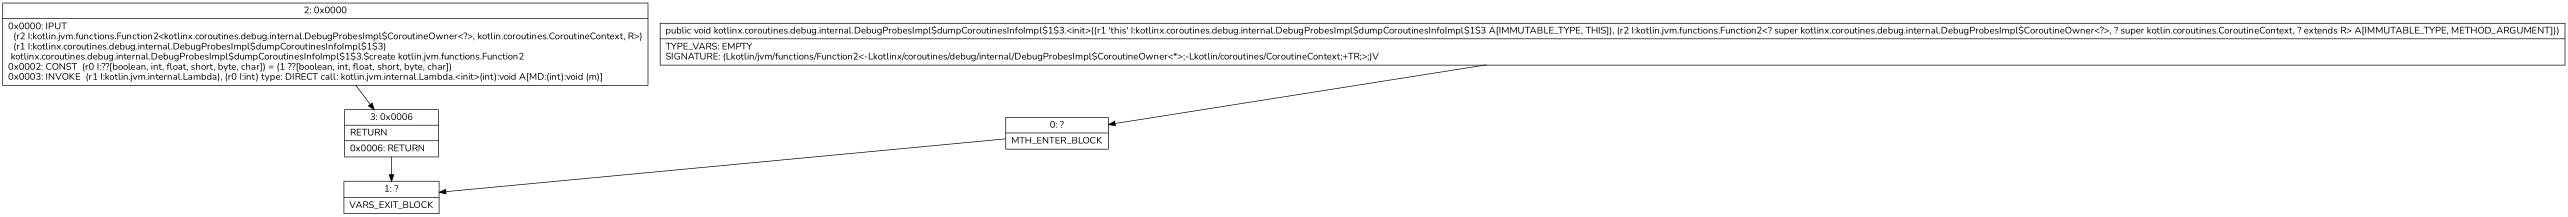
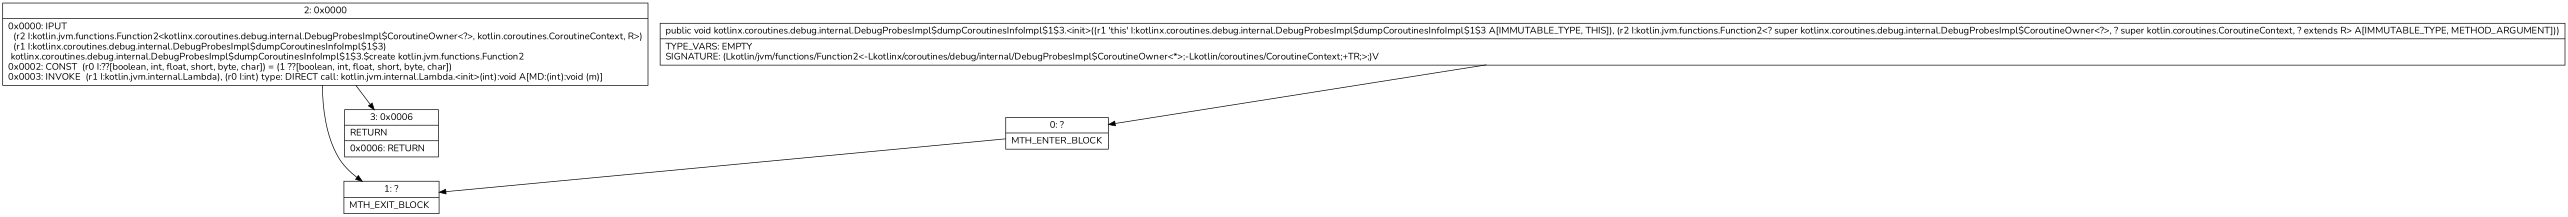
edge "3: 0x0006" -> "1: ?": now "2: 0x0000" -> "1: ?"
node "1: ?": text "VARS_EXIT_BLOCK" -> "MTH_EXIT_BLOCK"
